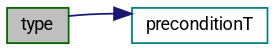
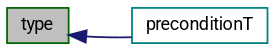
edge "type" -> "preconditionT": reversed
